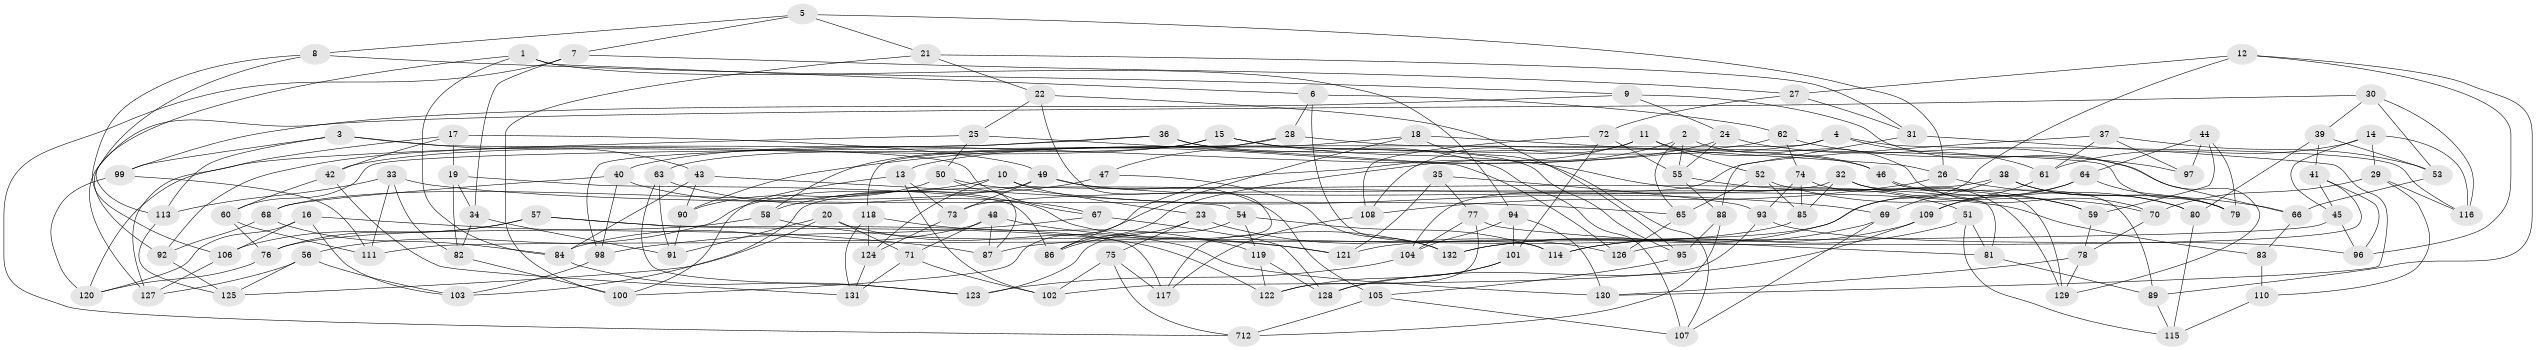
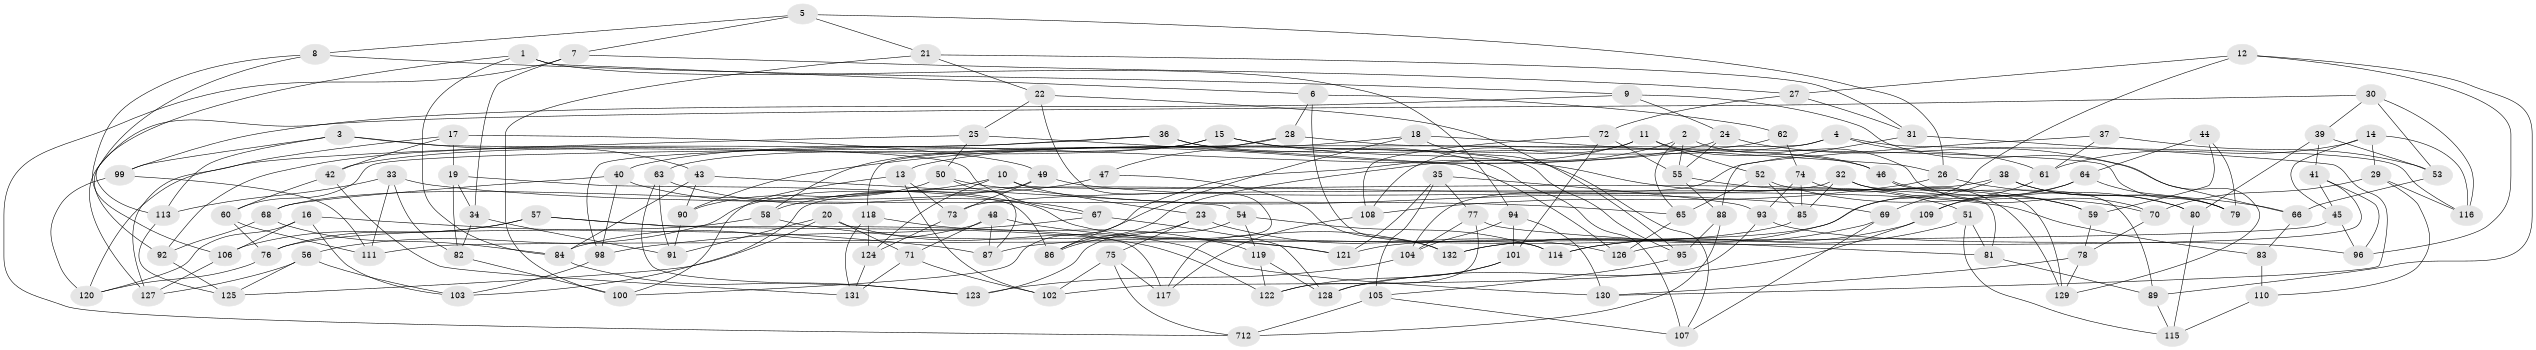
node "97": removed
edge "49" -- "105": now "35" -- "105"
